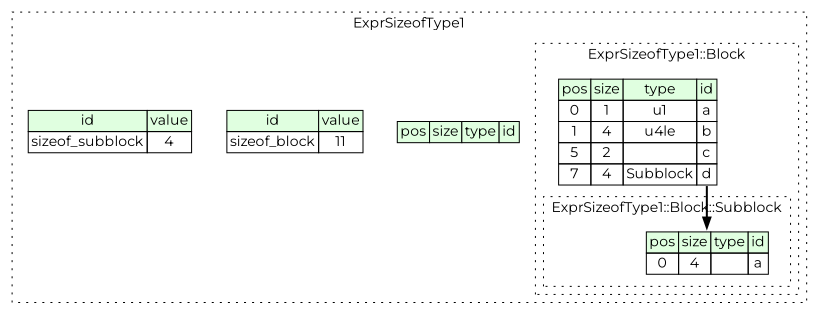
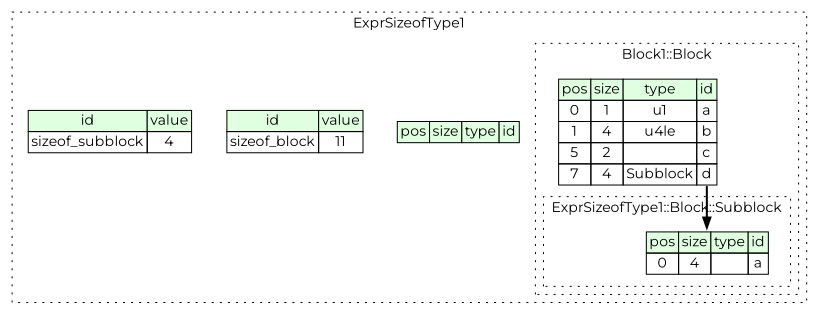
cluster "ExprSizeofType1::Block": label "ExprSizeofType1::Block" -> "Block1::Block"
